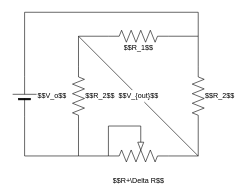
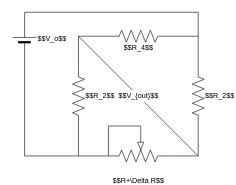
node "$$R_1$$": label "$$R_1$$" -> "$$R_4$$"
node "$$V_o$$": moved (24, 97) -> (24, 40)
